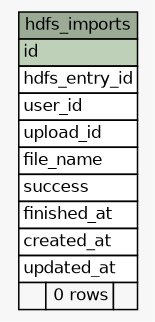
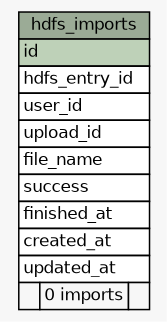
node "hdfs_imports": text "0 rows" -> "0 imports"
